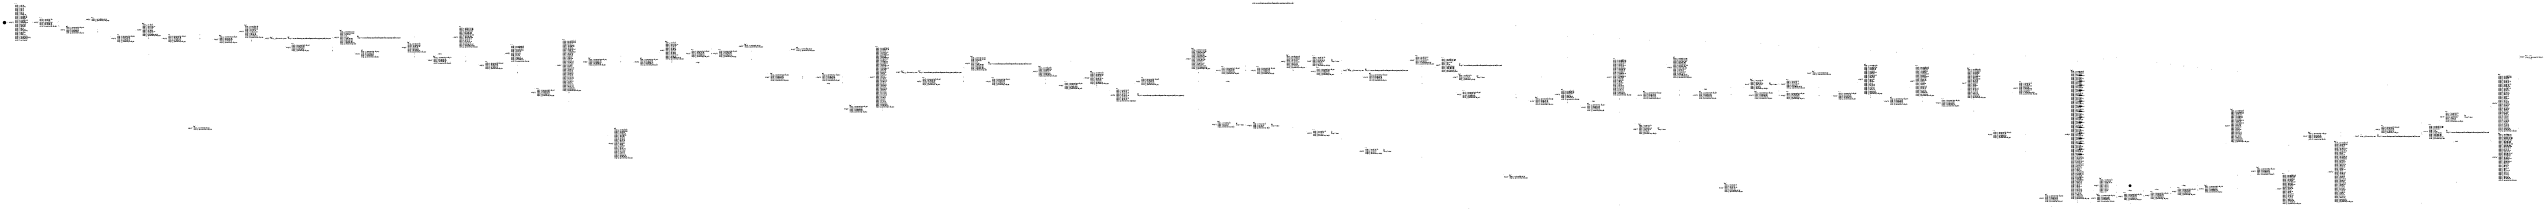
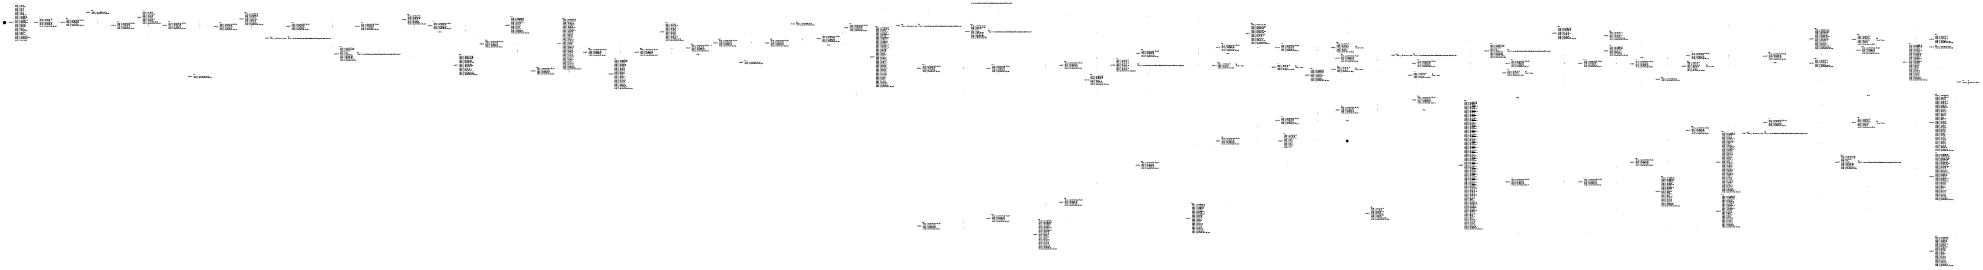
node "0x40182c [28]": removed
